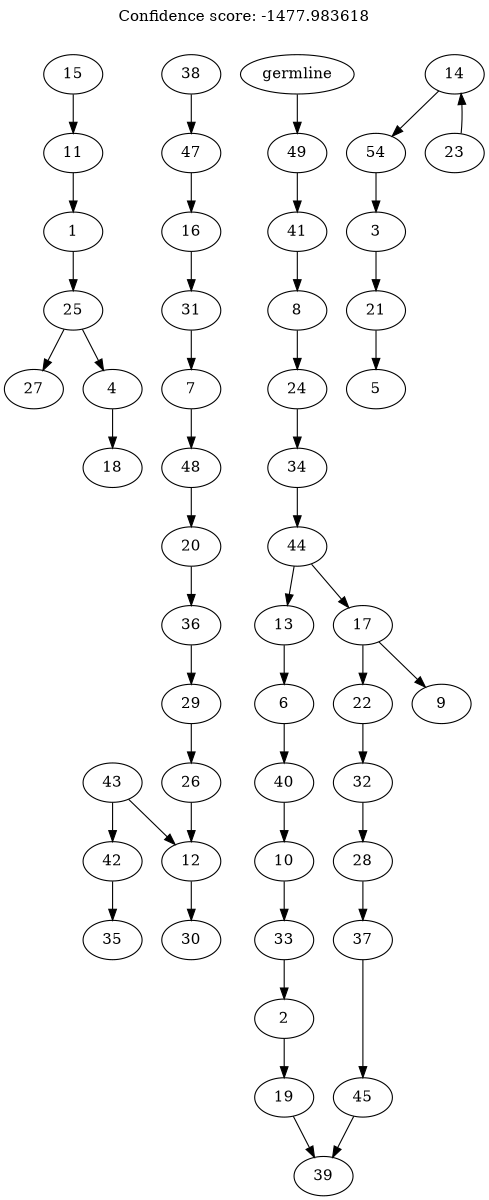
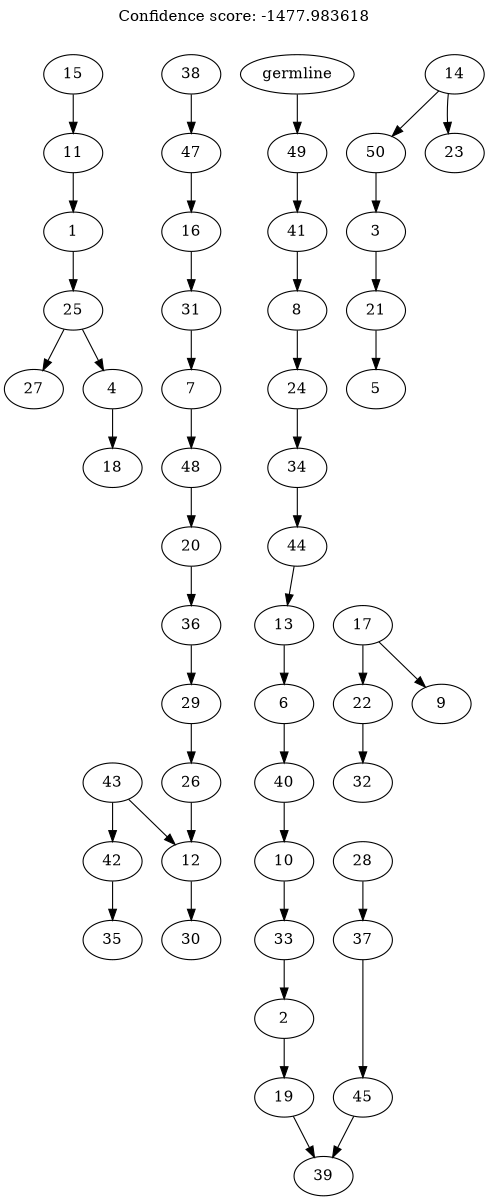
edge "23" -> "14": reversed
node "54": label "54" -> "50"
edge "44" -> "17": removed
edge "32" -> "28": removed
